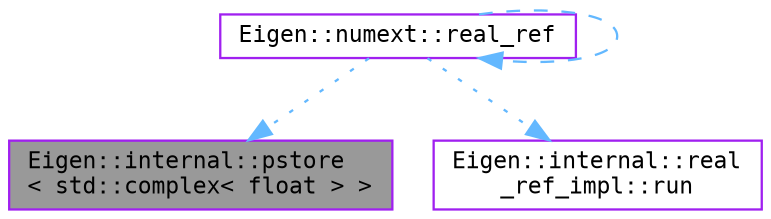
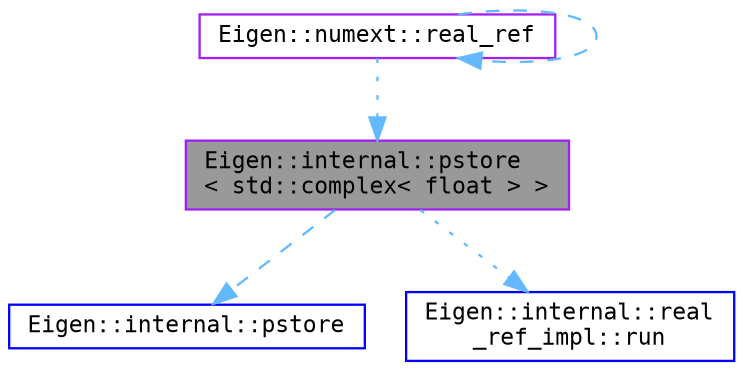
edge "Eigen::numext::real_ref" -> "Eigen::internal::real _ref_impl::run": now "Eigen::internal::pstore < std::complex< float > >" -> "Eigen::internal::real _ref_impl::run"
node "Eigen::internal::real _ref_impl::run": color purple -> blue
node "Eigen::internal::pstore": added
